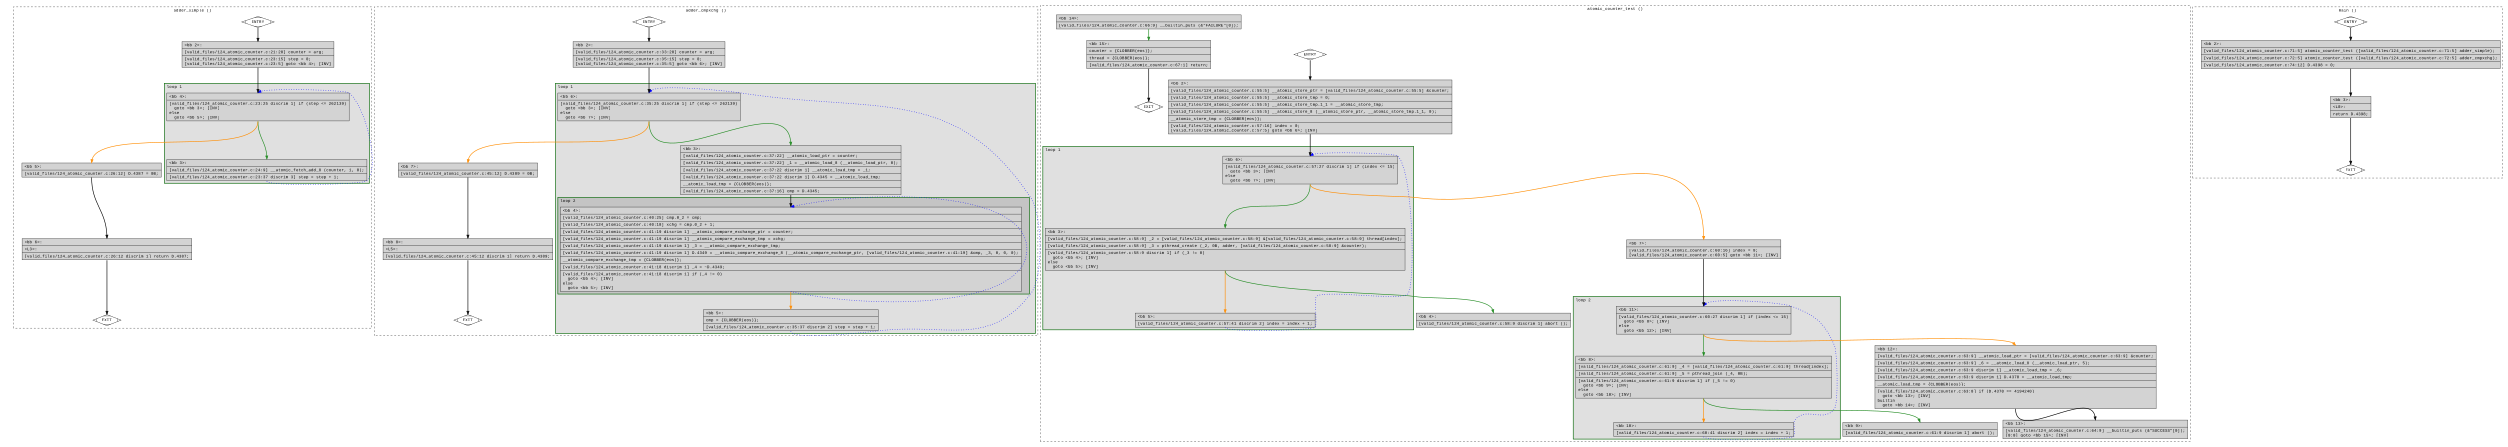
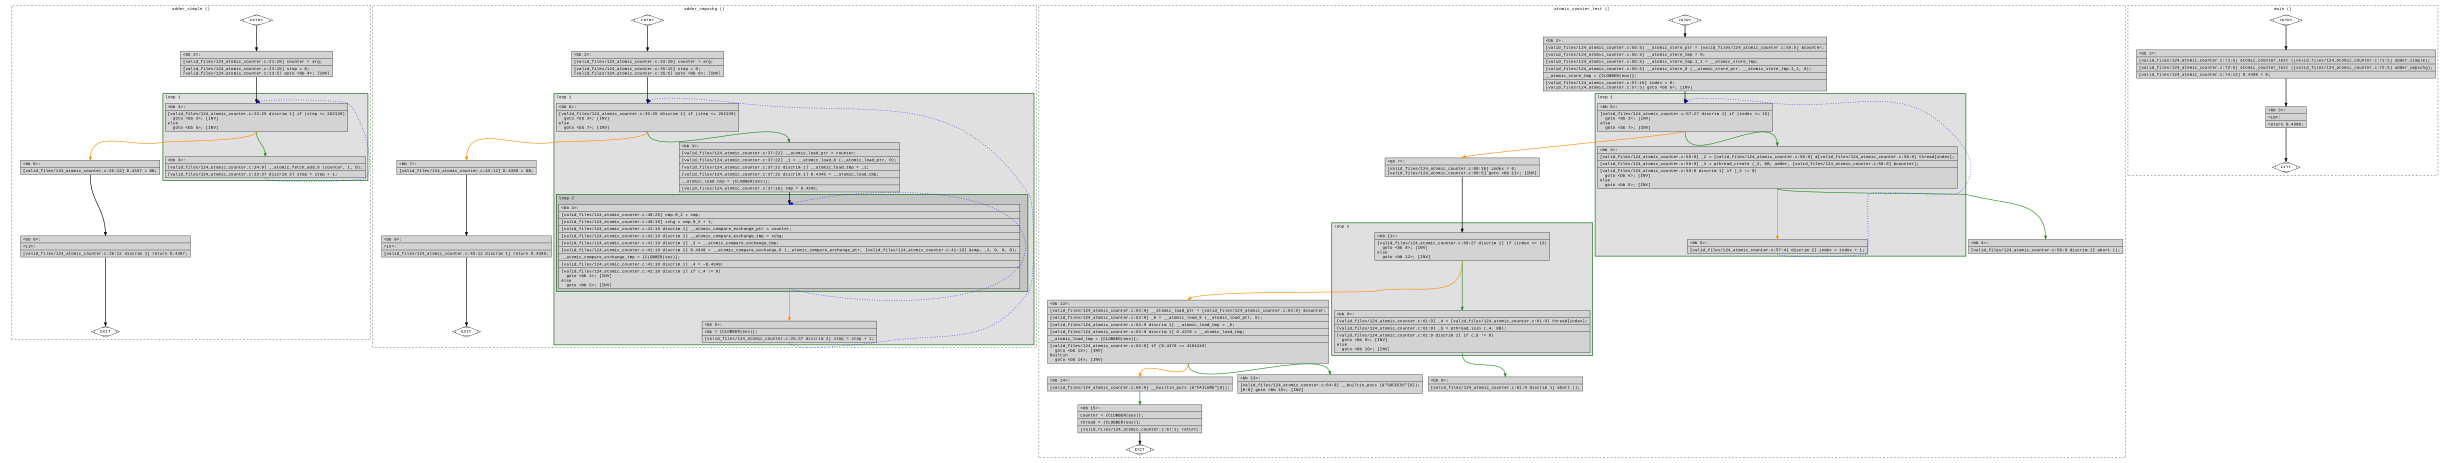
edge "<bb 12>:" -> "<bb 14>:": added
edge "<bb 12>:" -> "<bb 13>:": color black -> forestgreen
node "<bb 10>:": removed
